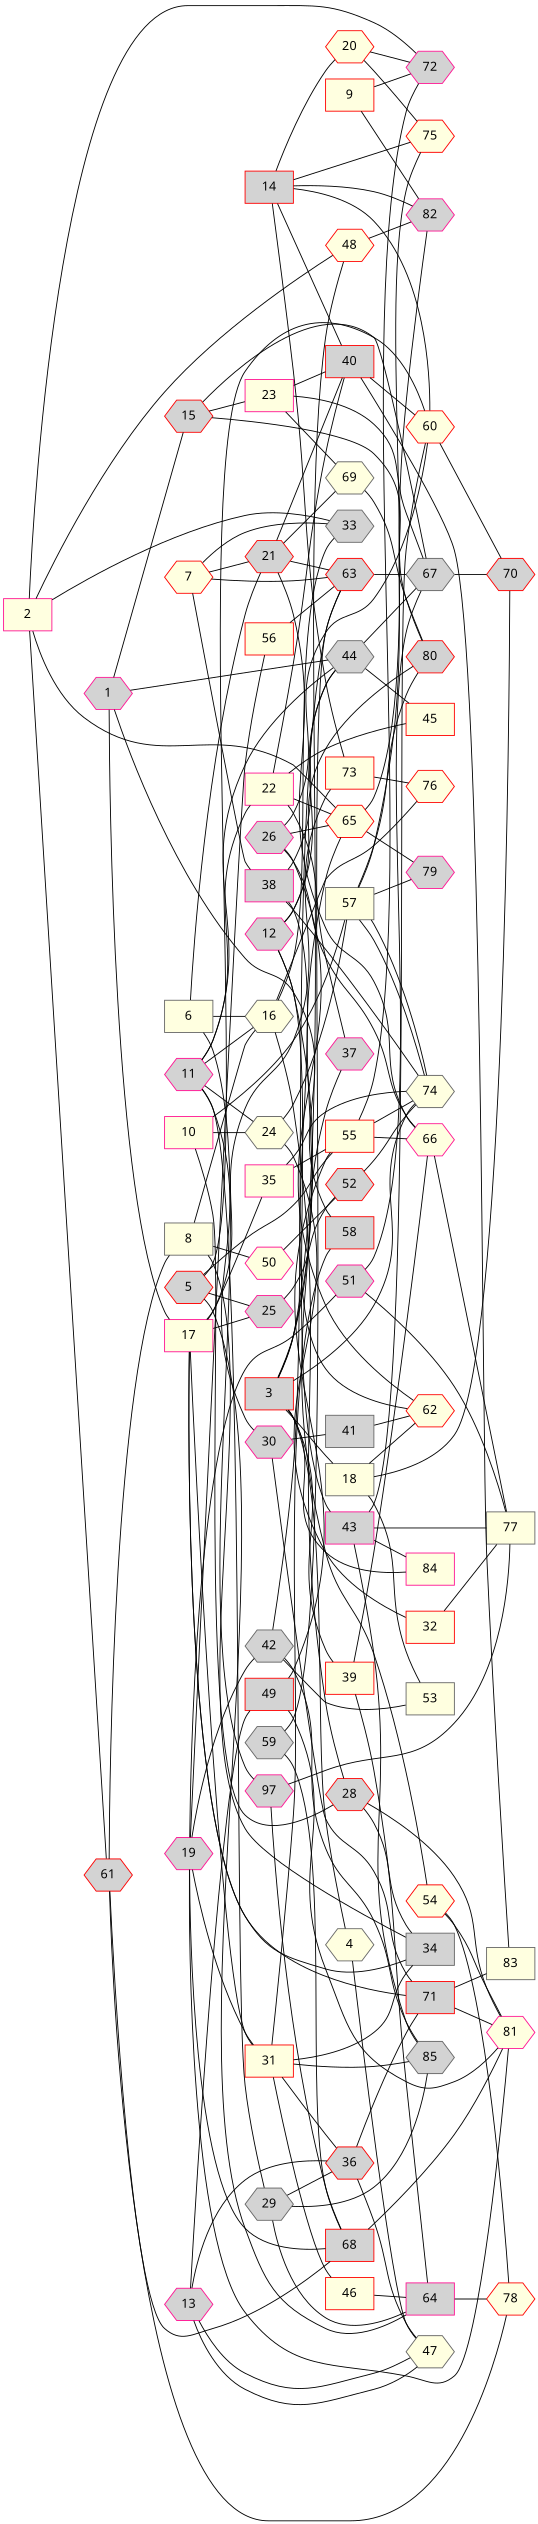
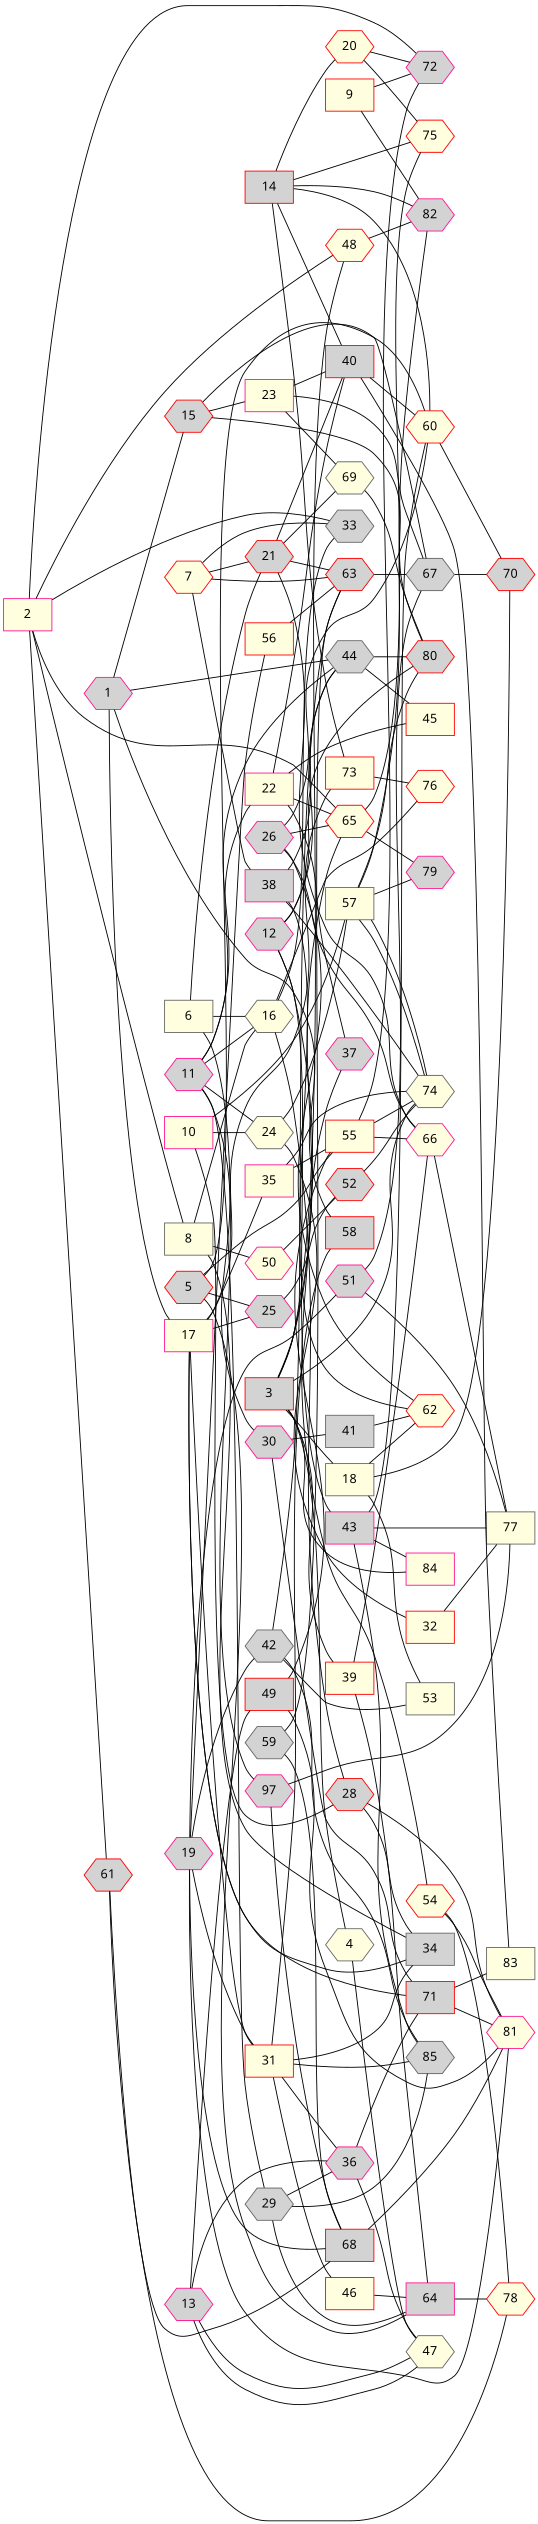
edge "67" -- "44": now "80" -- "44"
edge "8" -- "61": now "8" -- "2"
node "36": color red -> deeppink
